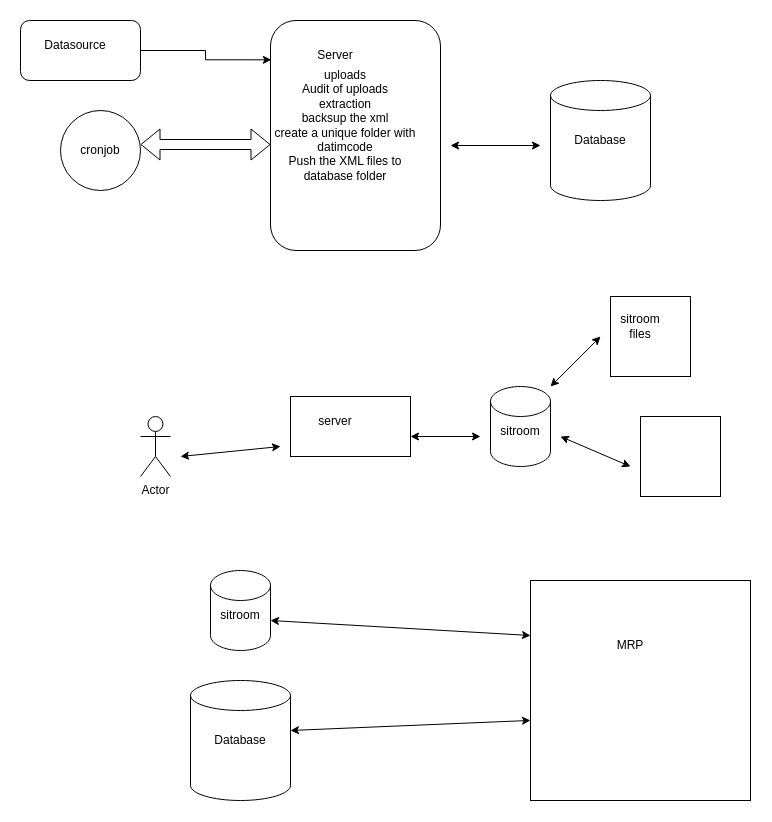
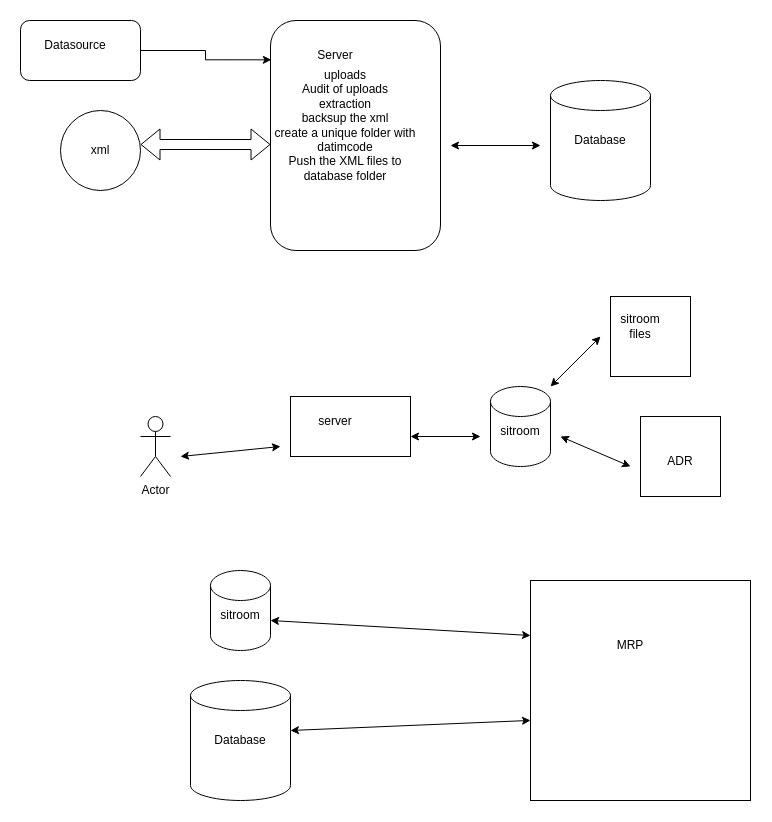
node "cronjob": label "cronjob" -> "xml"
node "ADR": added
